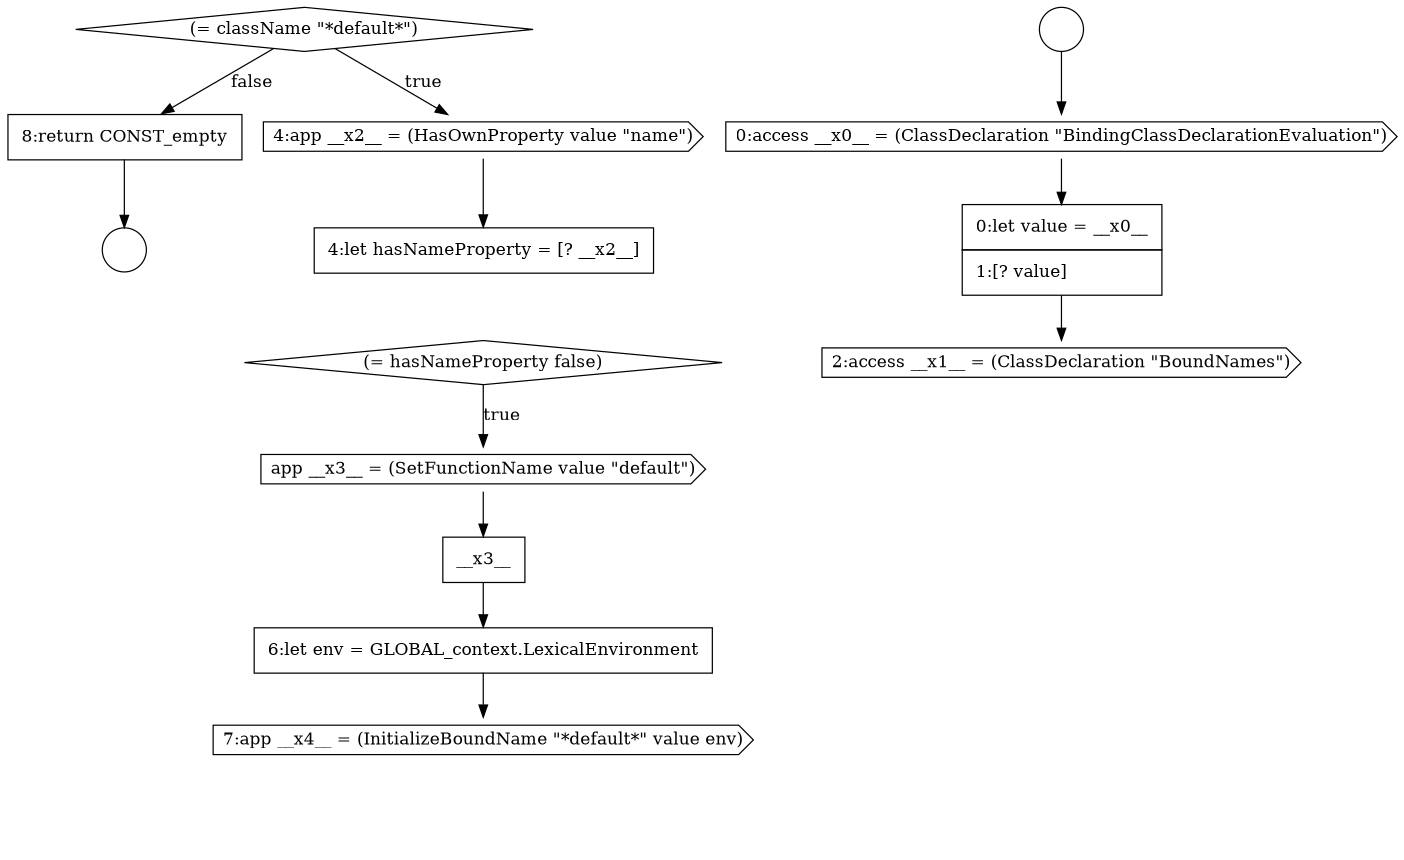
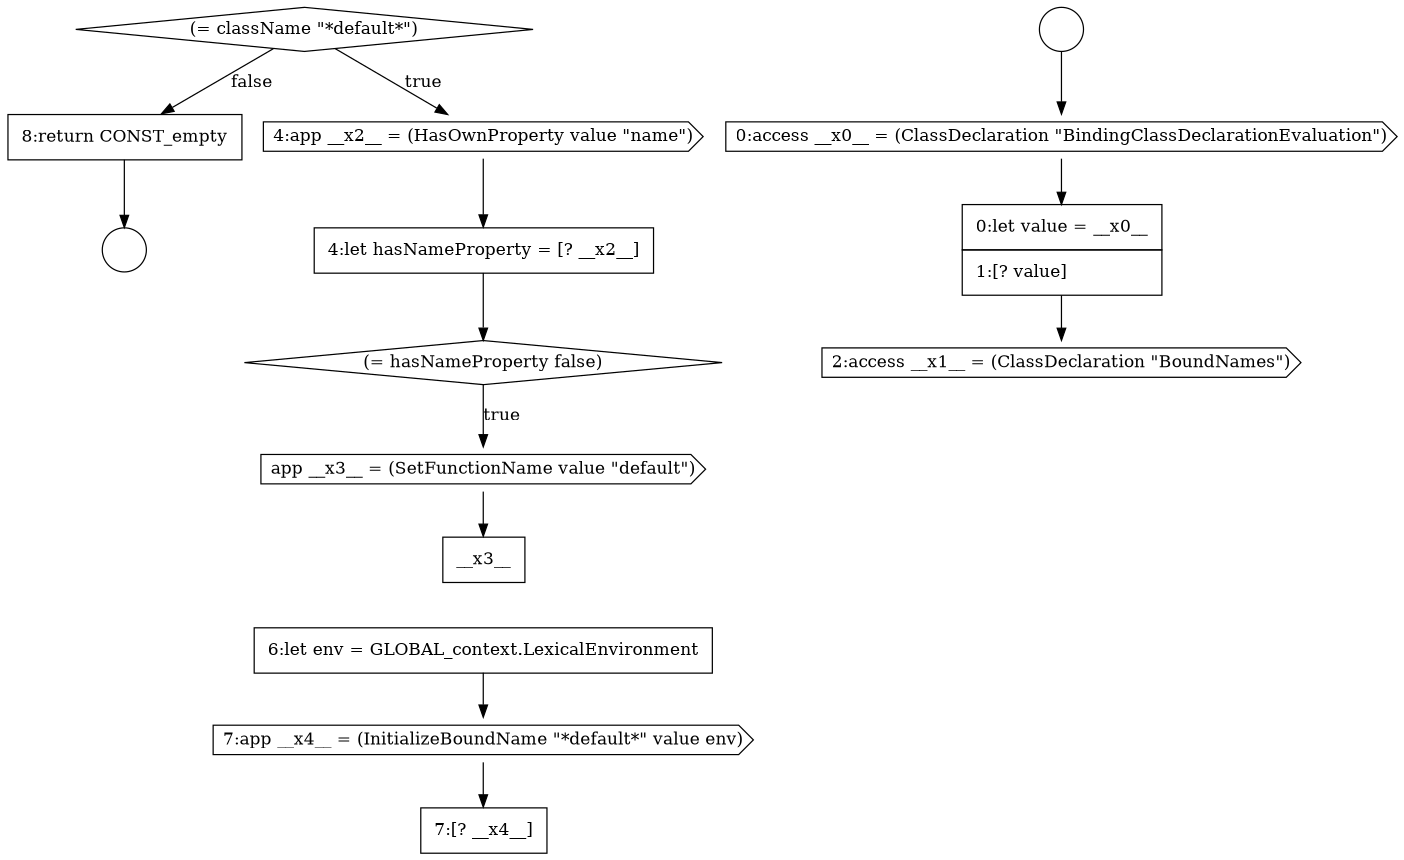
edge "4:let hasNameProperty = [? __x2__]" -> "(= hasNameProperty false)": added
edge "__x3__" -> "6:let env = GLOBAL_context.LexicalEnvironment": removed
node "7:[? __x4__]": added
